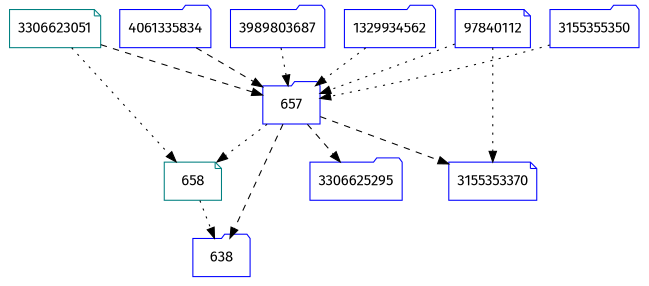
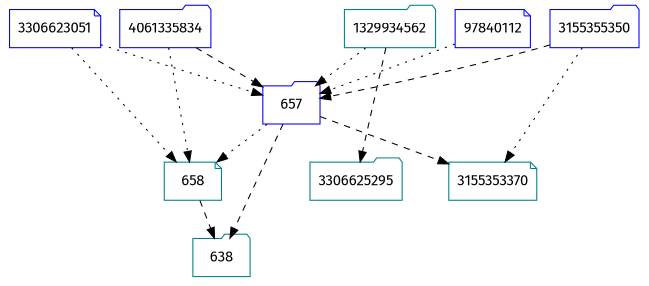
node "3306623051": color teal -> blue
node "3989803687": removed
node "1329934562": color blue -> teal
edge "3306623051" -> "657": style dashed -> dotted
edge "3155355350" -> "657": style dotted -> dashed
edge "4061335834" -> "658": added
edge "97840112" -> "3155353370": now "3155355350" -> "3155353370"
edge "657" -> "3306625295": now "1329934562" -> "3306625295"
node "3306625295": color blue -> teal
node "3155353370": color blue -> teal
edge "658" -> "638": style dotted -> dashed
node "638": color blue -> teal
